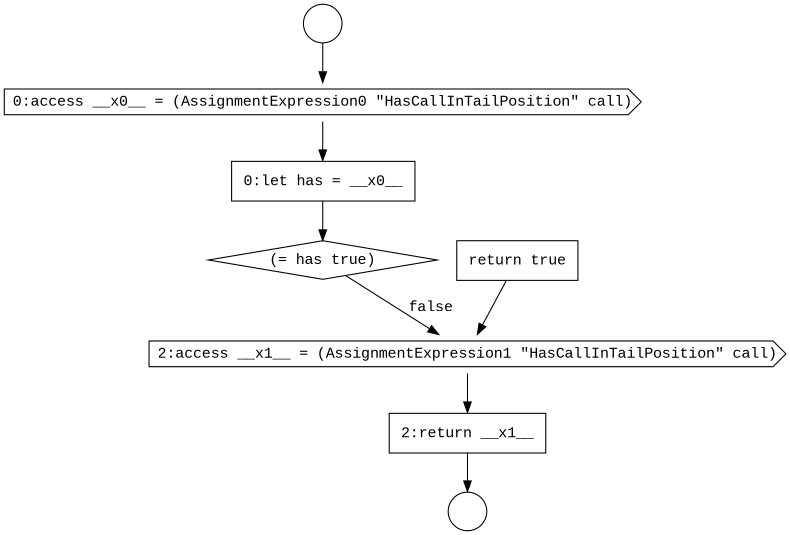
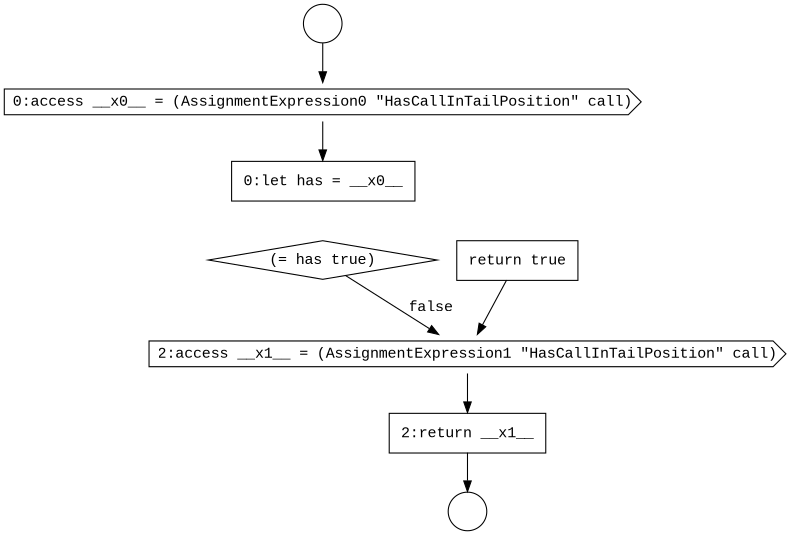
edge "0:let has = __x0__" -> "(= has true)": removed
